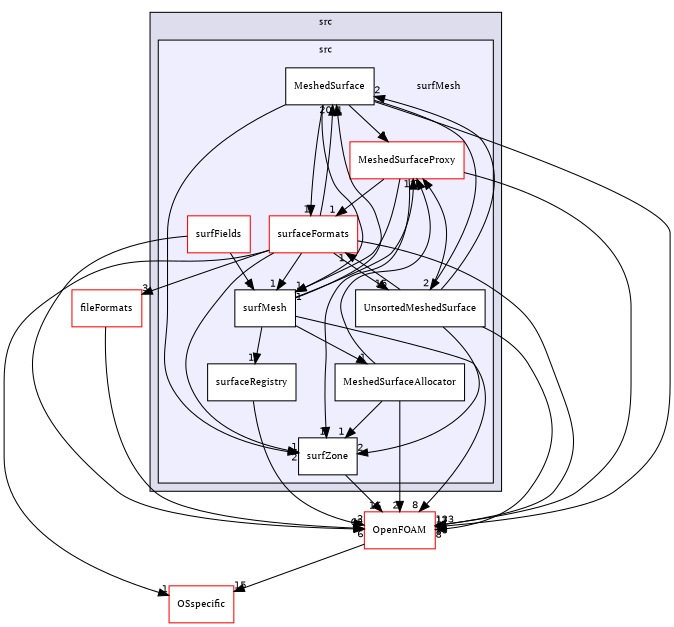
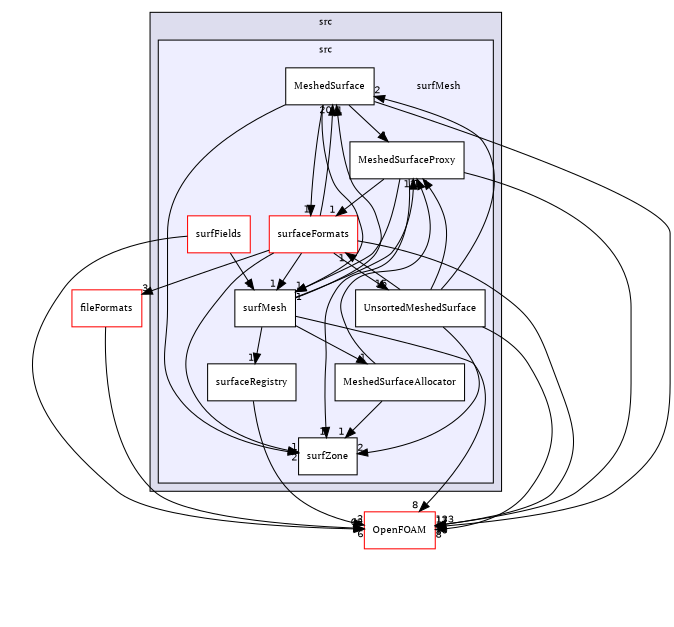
node "MeshedSurfaceProxy": color red -> black
edge "MeshedSurface" -> "UnsortedMeshedSurface": removed
edge "MeshedSurfaceAllocator" -> "OpenFOAM": removed
edge "surfZone" -> "OpenFOAM": removed
node "OSspecific": removed
